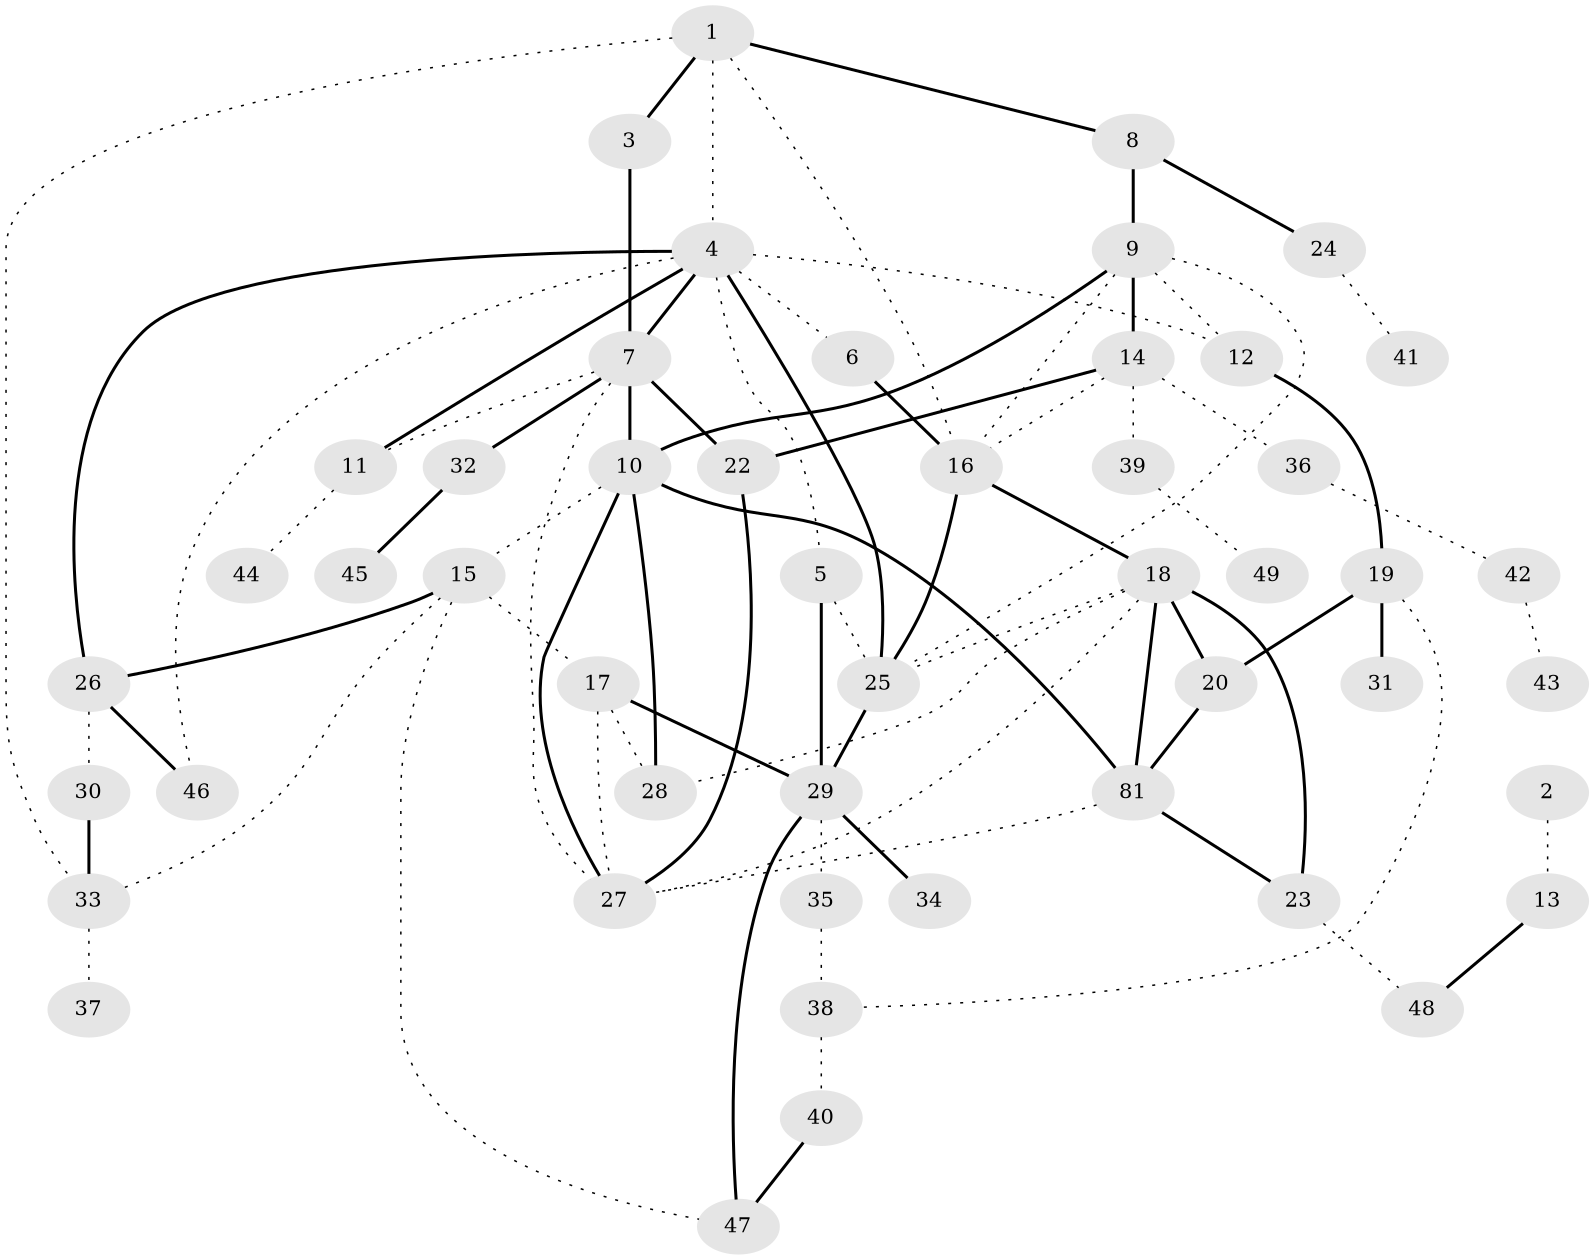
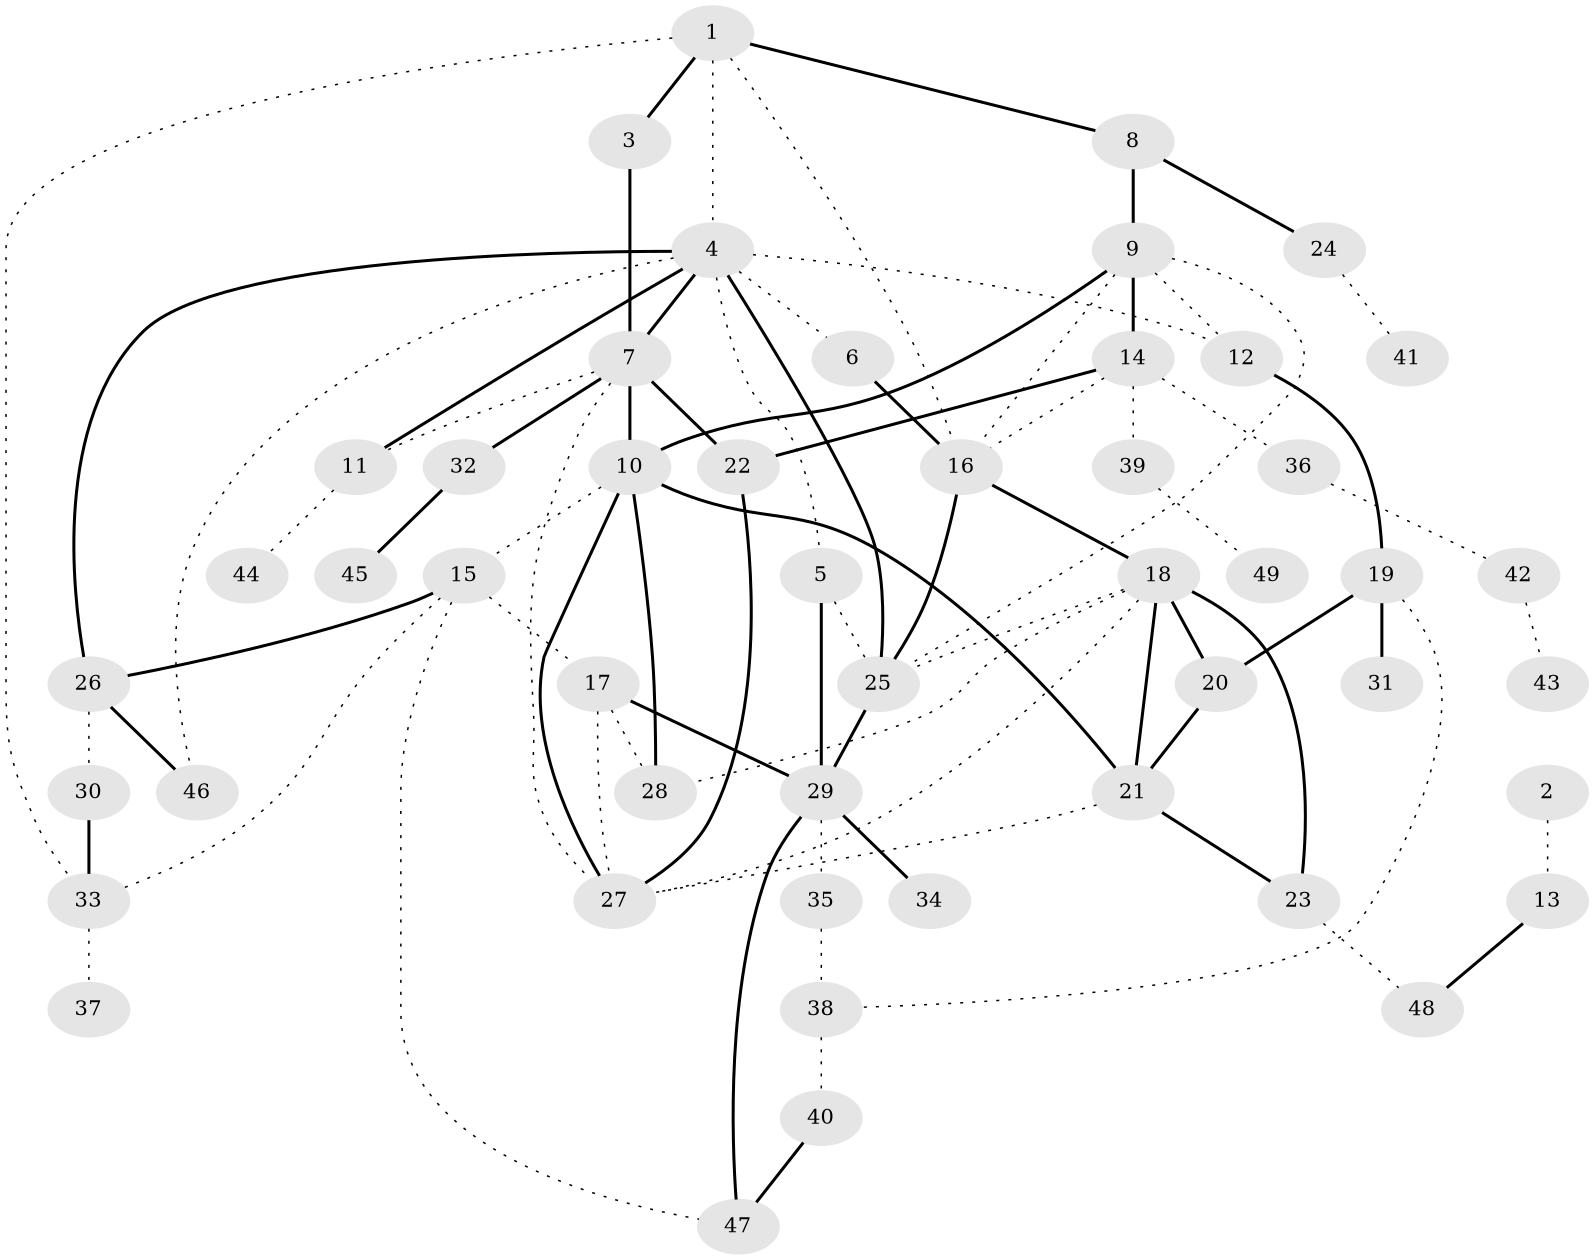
node "81": label "81" -> "21"
